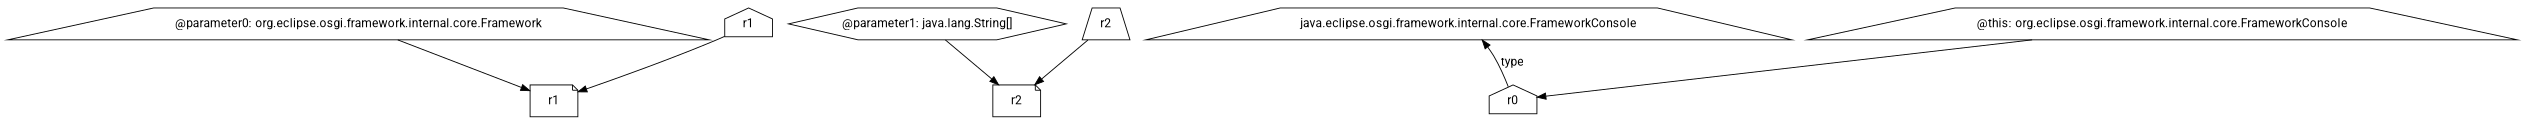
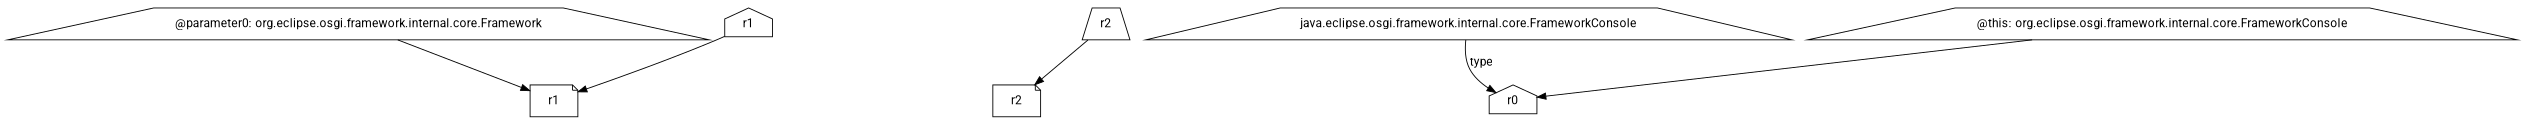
node "@parameter1: java.lang.String[]": removed
edge "r0" -> "java.eclipse.osgi.framework.internal.core.FrameworkConsole": reversed
